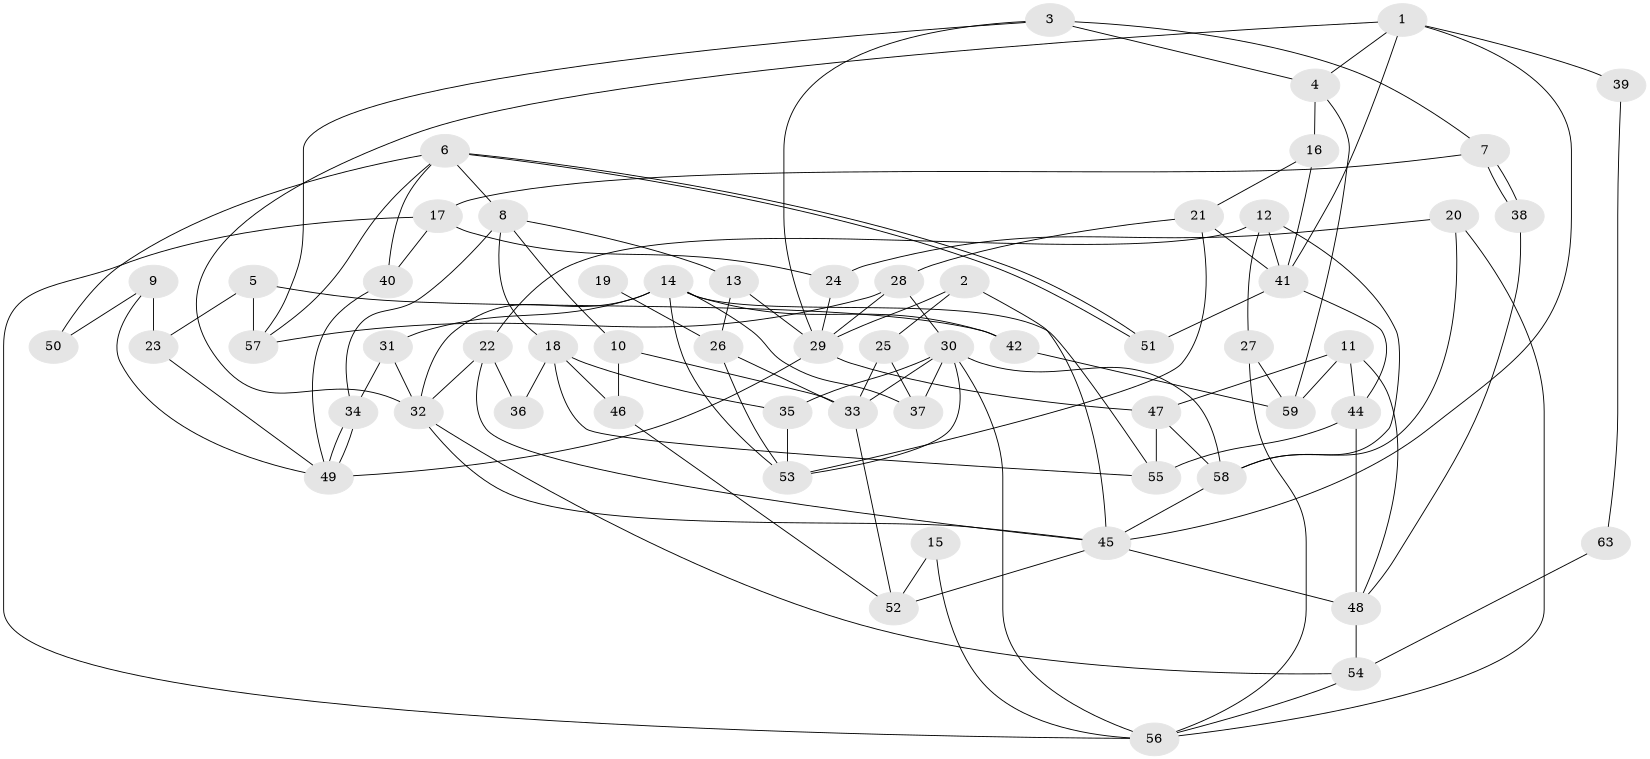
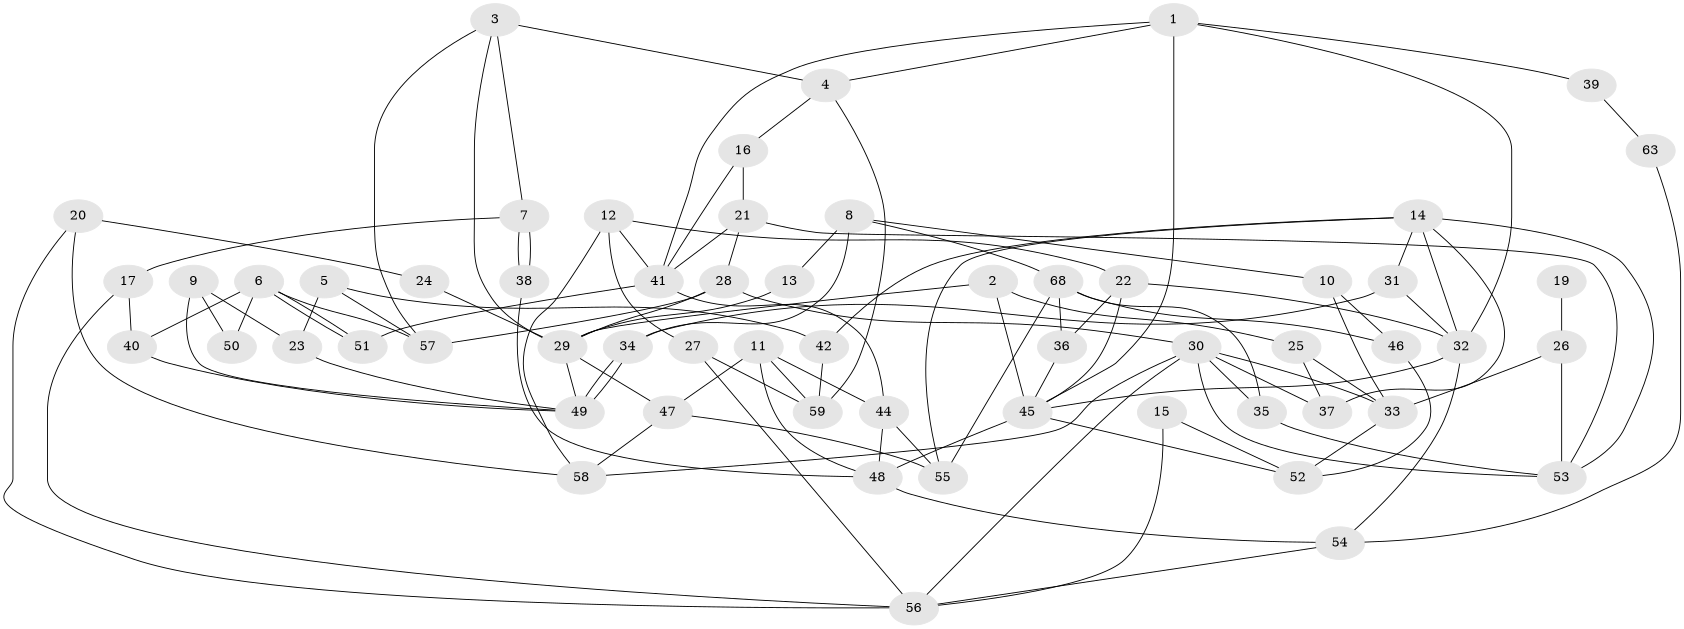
edge "6" -- "8": removed
edge "17" -- "24": removed
edge "13" -- "26": removed
node "18": label "18" -> "68"
edge "58" -- "45": now "36" -- "45"
